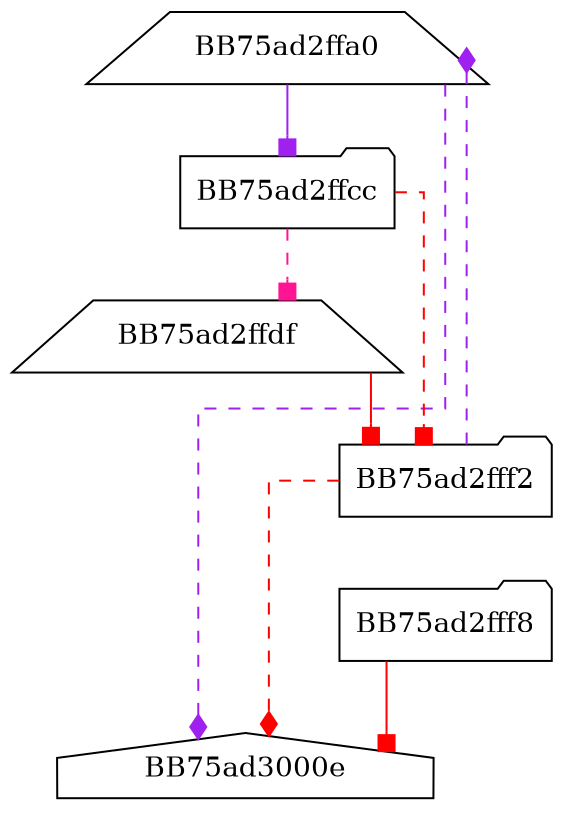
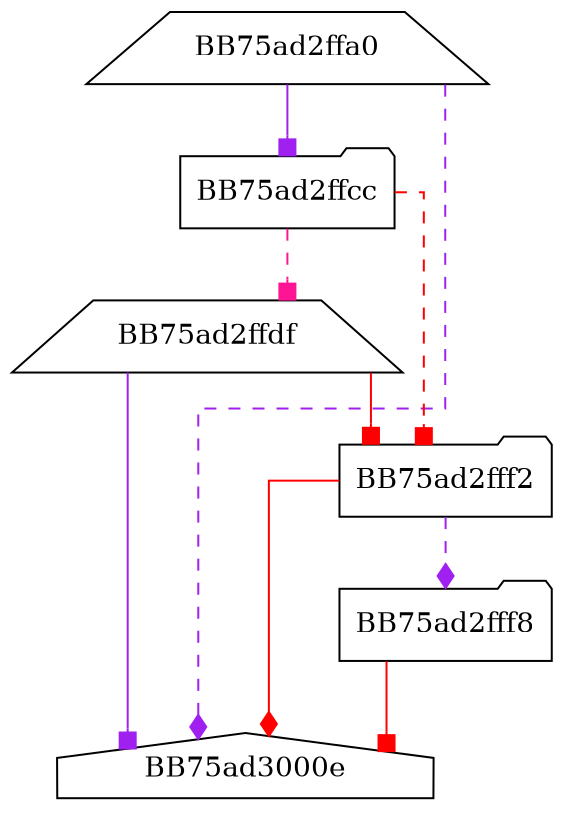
edge "BB75ad2fff2" -> "BB75ad2ffa0": now "BB75ad2fff2" -> "BB75ad2fff8"
edge "BB75ad2ffdf" -> "BB75ad3000e": added
edge "BB75ad2fff2" -> "BB75ad3000e": style dashed -> solid
